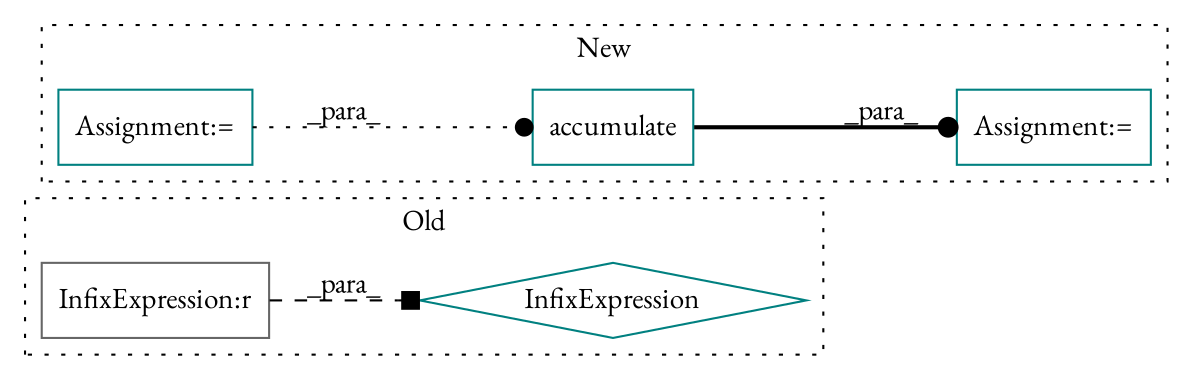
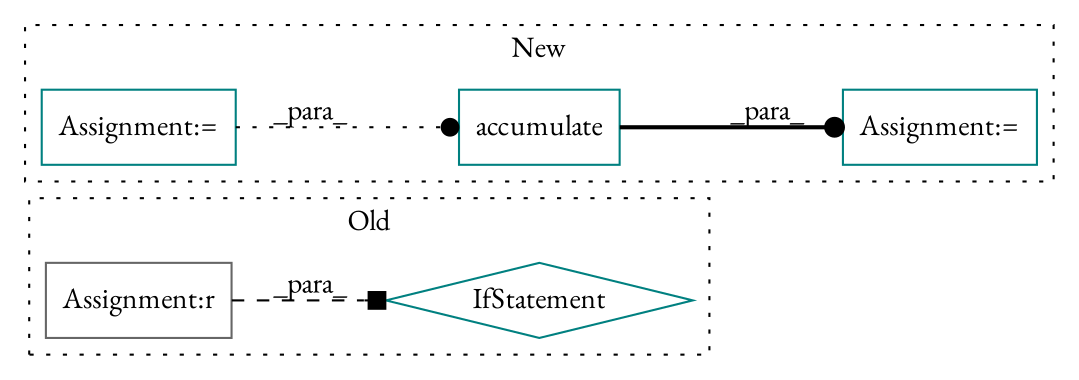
node "InfixExpression:r": label "InfixExpression:r" -> "Assignment:r"
node "InfixExpression": label "InfixExpression" -> "IfStatement"
